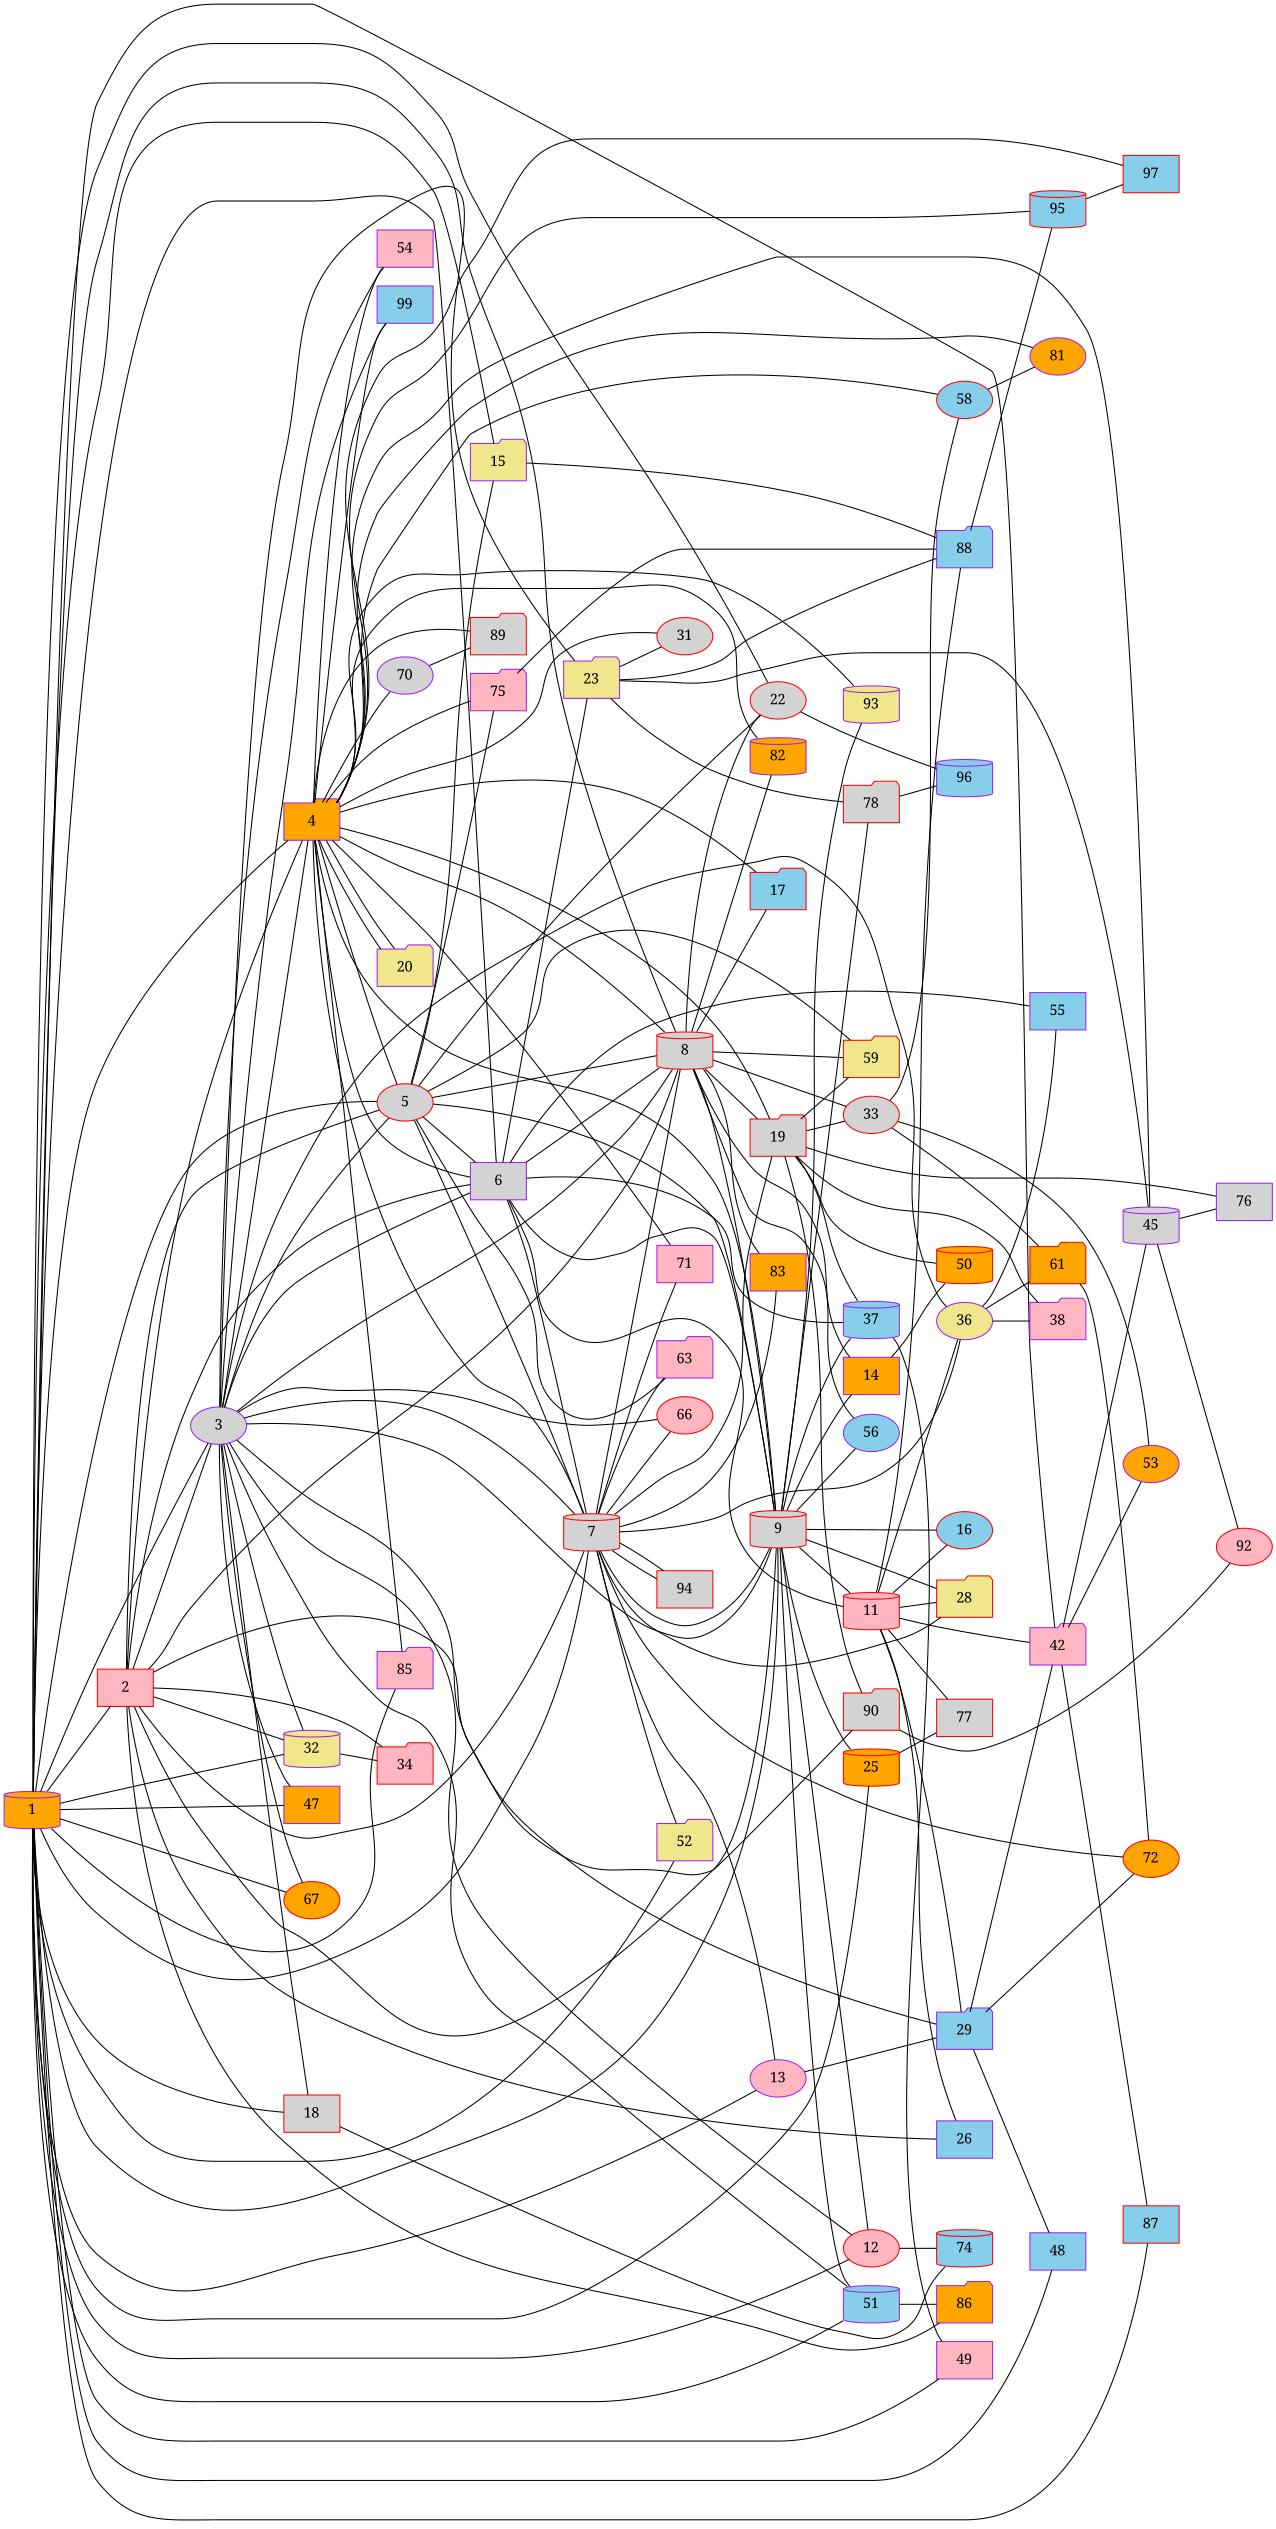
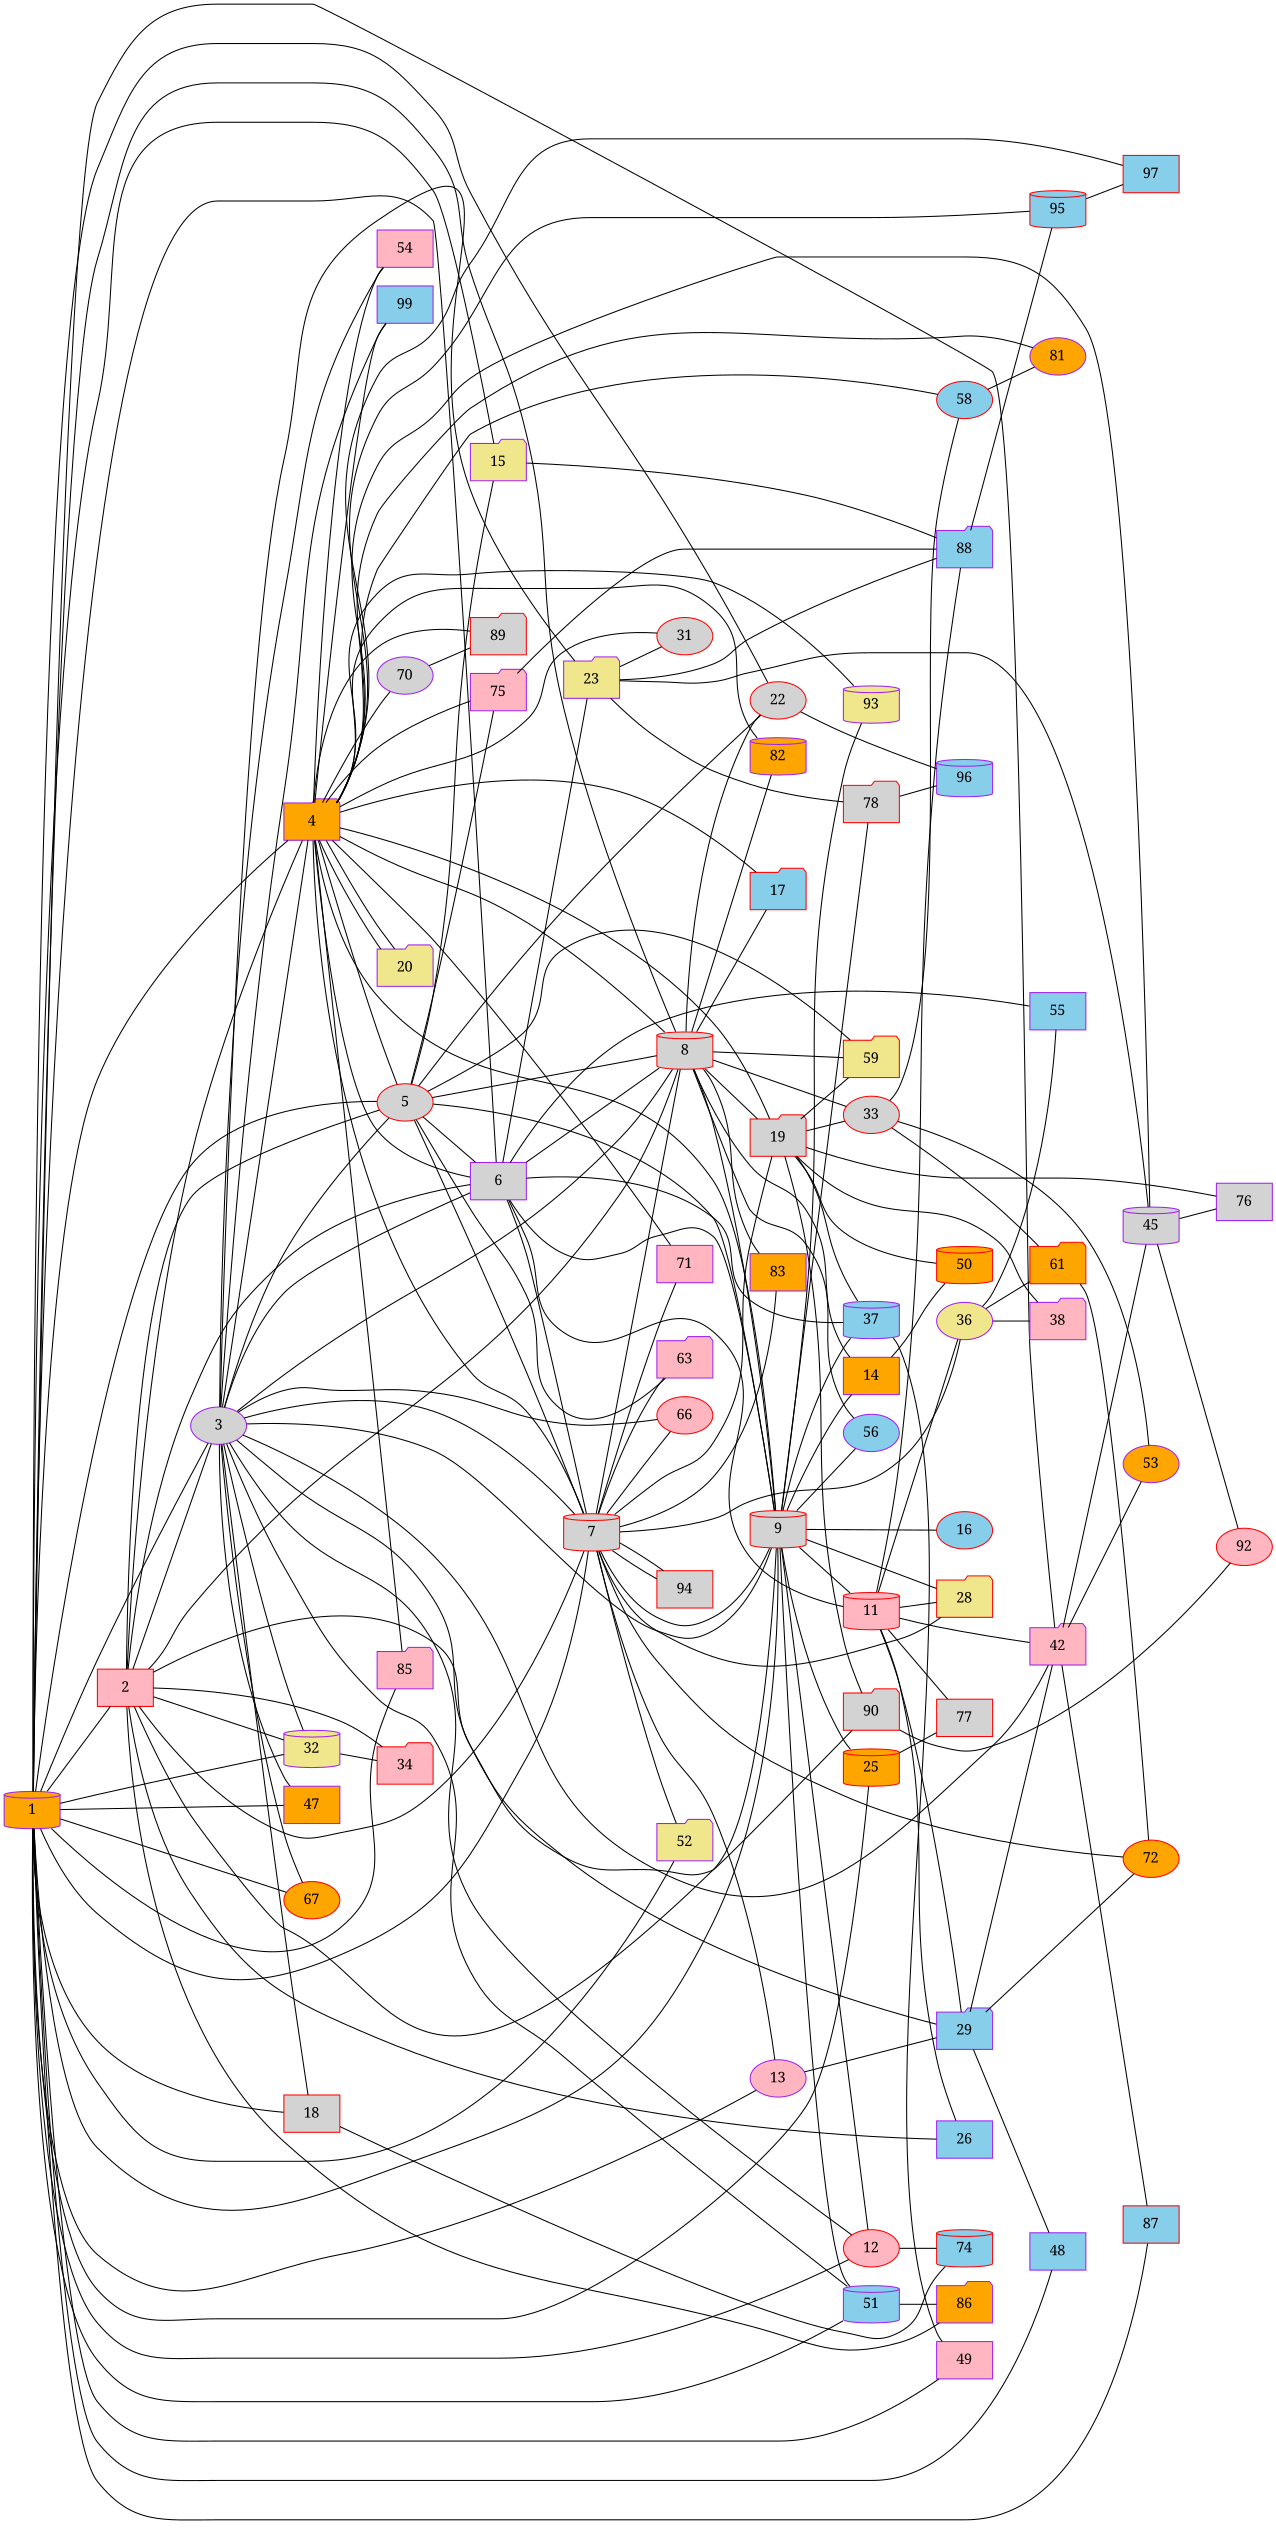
edge "36" -- "3": now "42" -- "3"
edge "16" -- "11": removed
